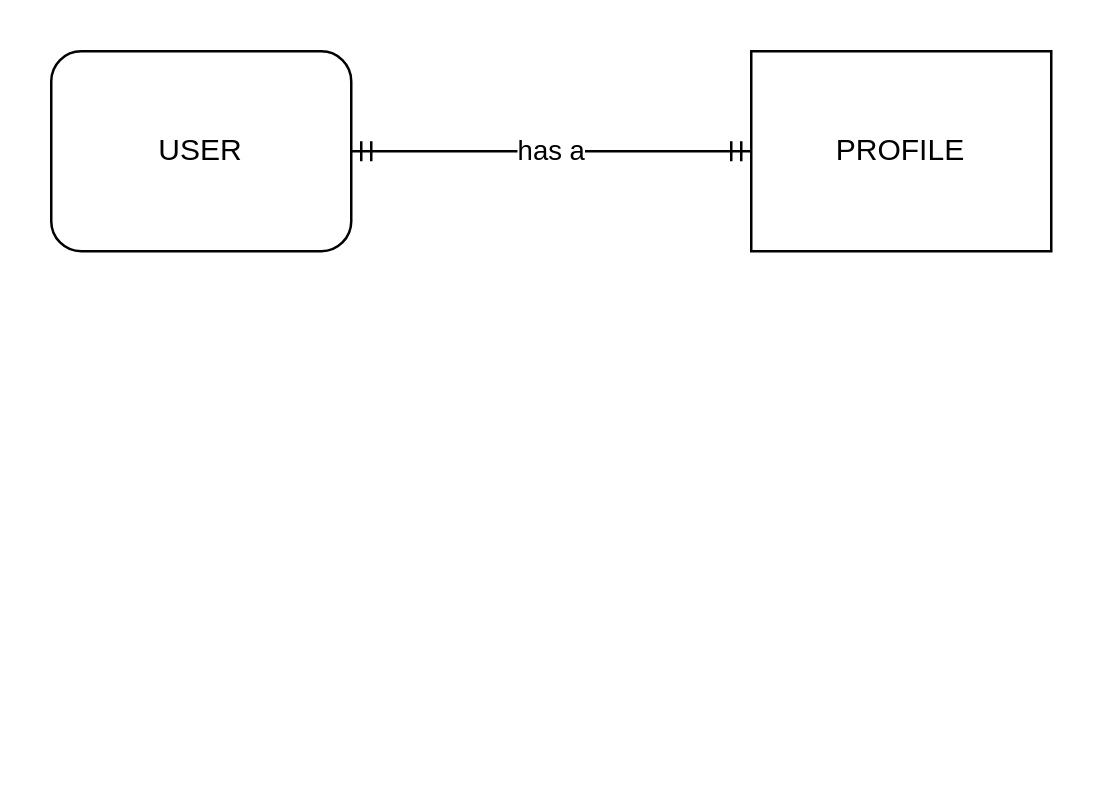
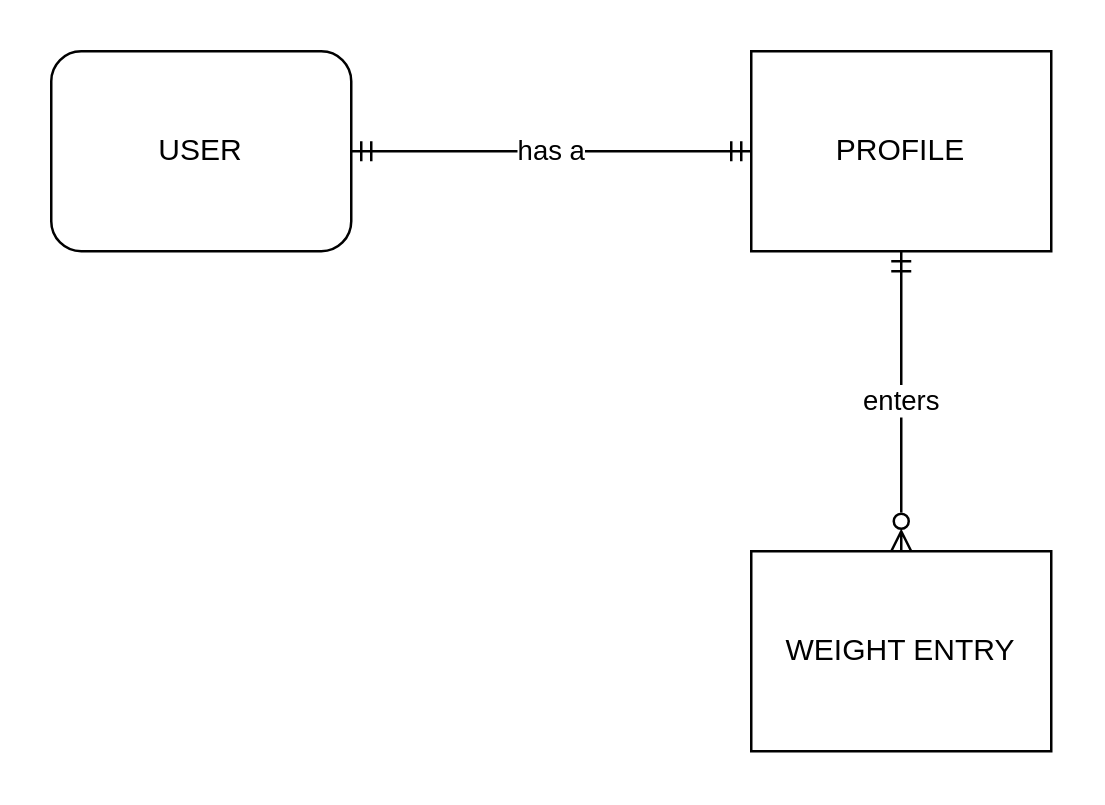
edge "PROFILE" -- "WEIGHT ENTRY": added, label "enters"
node "WEIGHT ENTRY": added
